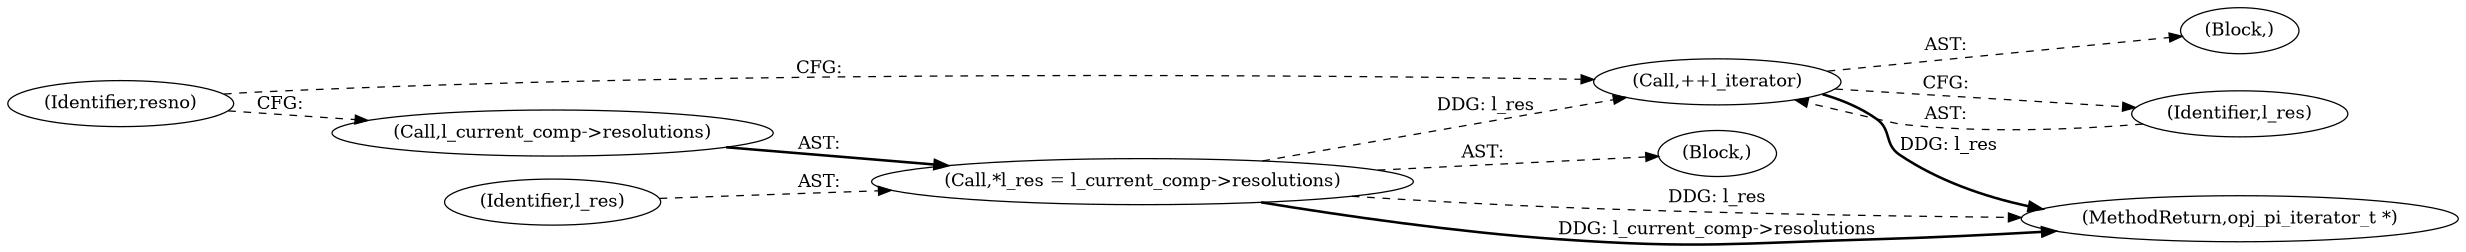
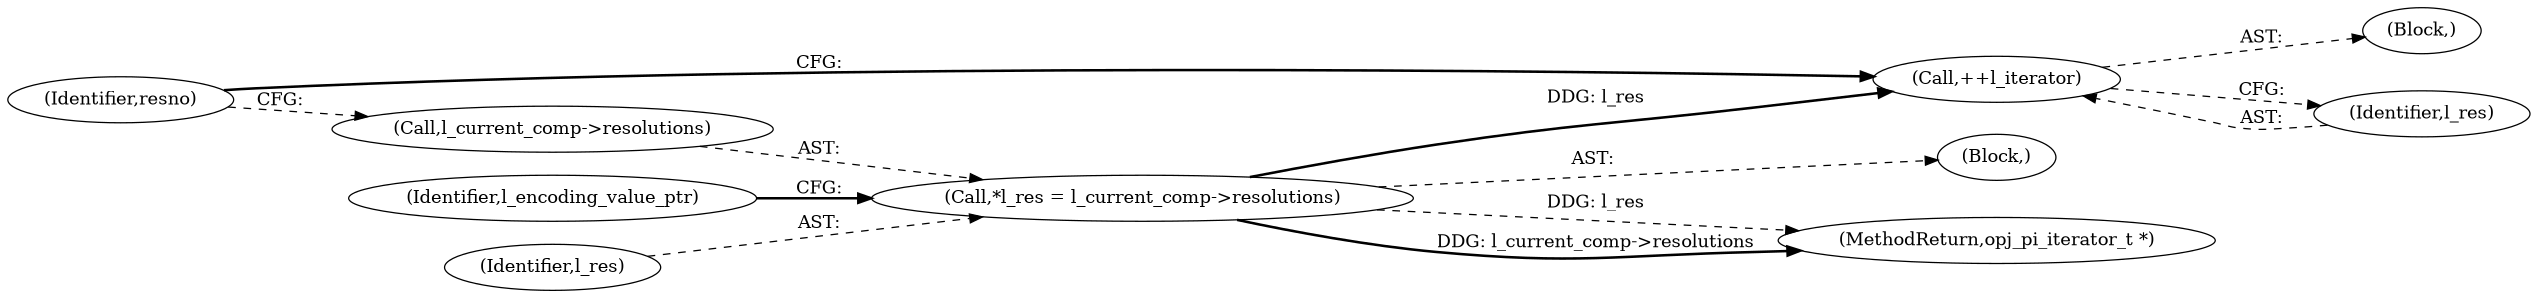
edge "(Identifier,resno)" -> "(Call,++l_iterator)": style dashed -> bold
edge "(Call,*l_res = l_current_comp->resolutions)" -> "(Call,++l_iterator)": style dashed -> bold
edge "(Call,l_current_comp->resolutions)" -> "(Call,*l_res = l_current_comp->resolutions)": style bold -> dashed
edge "(Call,++l_iterator)" -> "(MethodReturn,opj_pi_iterator_t *)": removed, label "DDG: l_res"
node "(Identifier,l_encoding_value_ptr)": added
